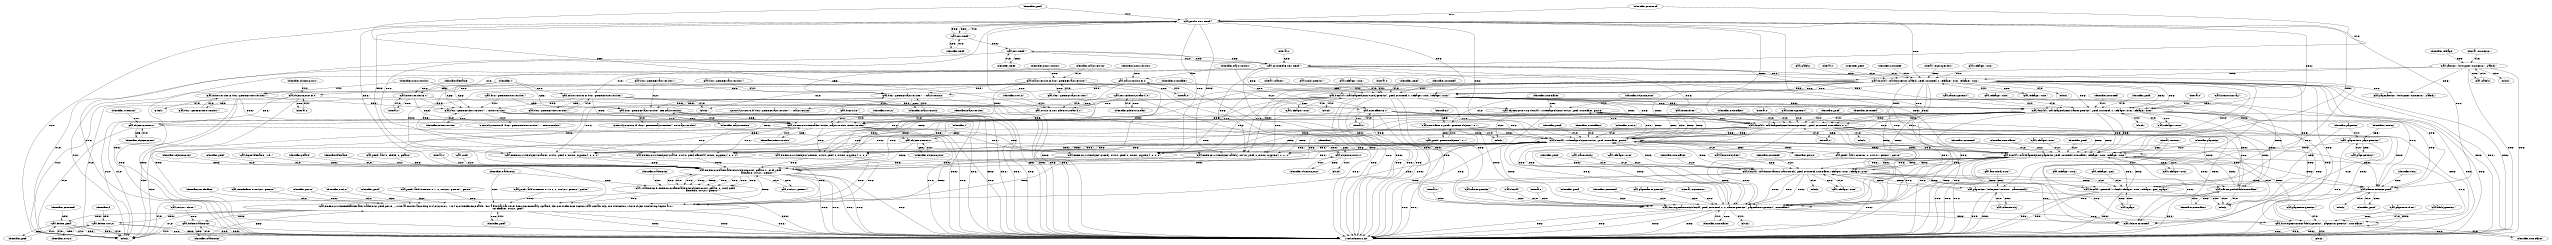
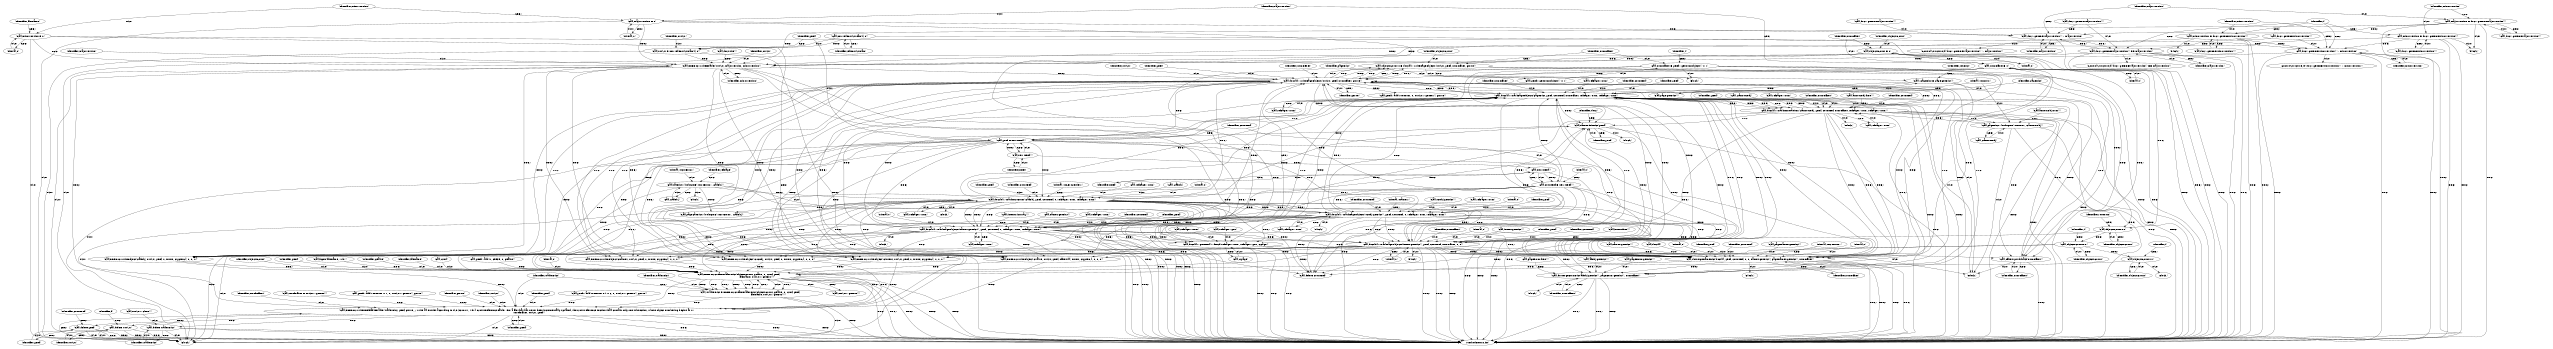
edge "(Call,yRef = new XRef())" -> "(Call,names.initDict(yRef))": reversed
edge "(Call,numOffset = yRef->getNumObjects() + 1)" -> "(MethodReturn,int)": removed, label "DDG:"
edge "(Call,outStr->close())" -> "(Call,delete trailerDict)": label "CFG: " -> "AST: "
